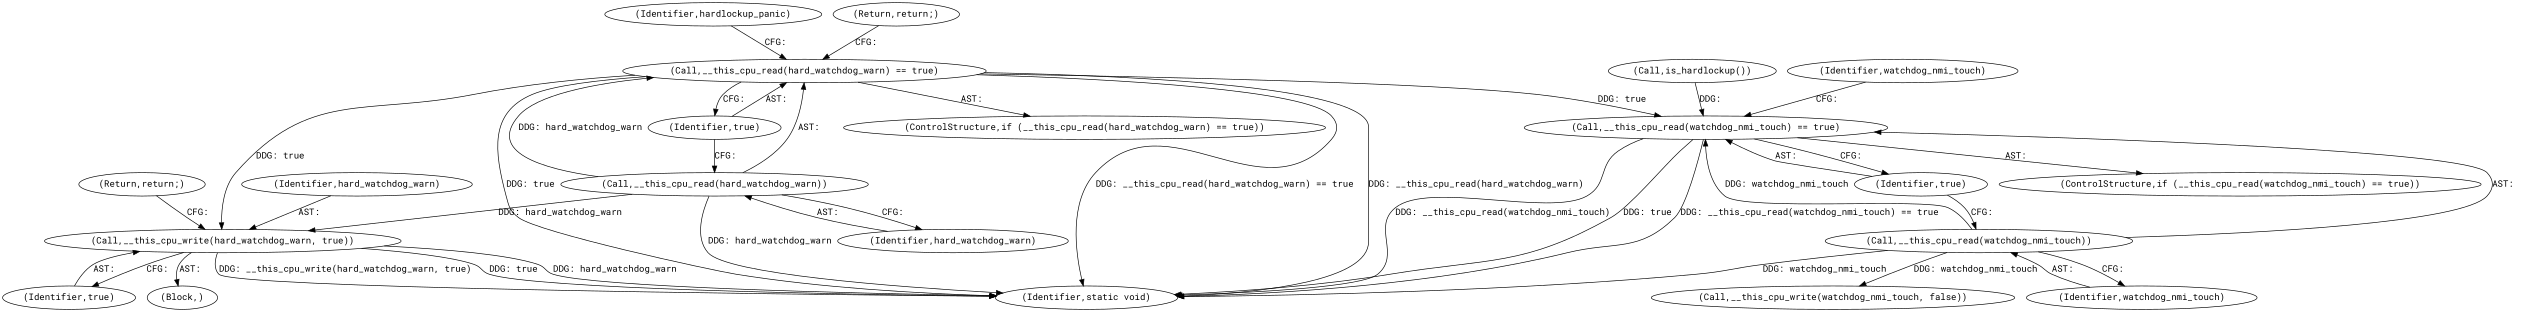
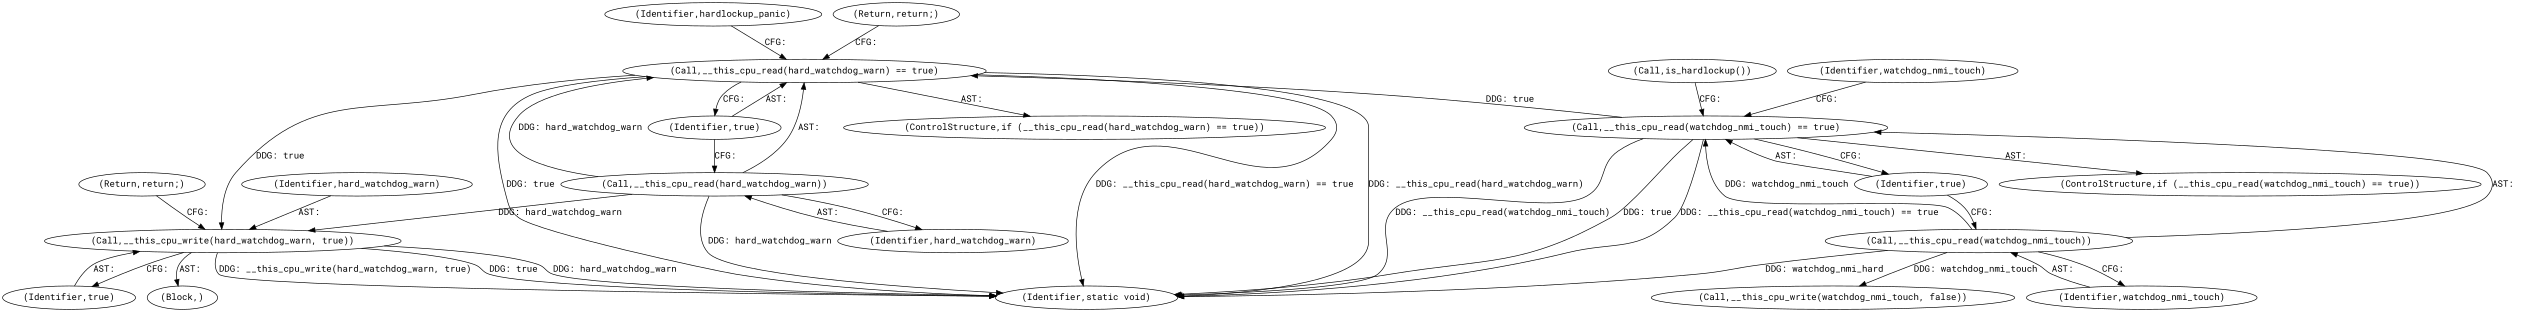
edge "(Call,__this_cpu_read(hard_watchdog_warn) == true)" -> "(Call,__this_cpu_read(watchdog_nmi_touch) == true)": reversed
edge "(Call,is_hardlockup())" -> "(Call,__this_cpu_read(watchdog_nmi_touch) == true)": label "DDG: " -> "CFG: "
edge "(Call,__this_cpu_read(watchdog_nmi_touch))" -> "(Identifier,static void)": label "DDG: watchdog_nmi_touch" -> "DDG: watchdog_nmi_hard"
